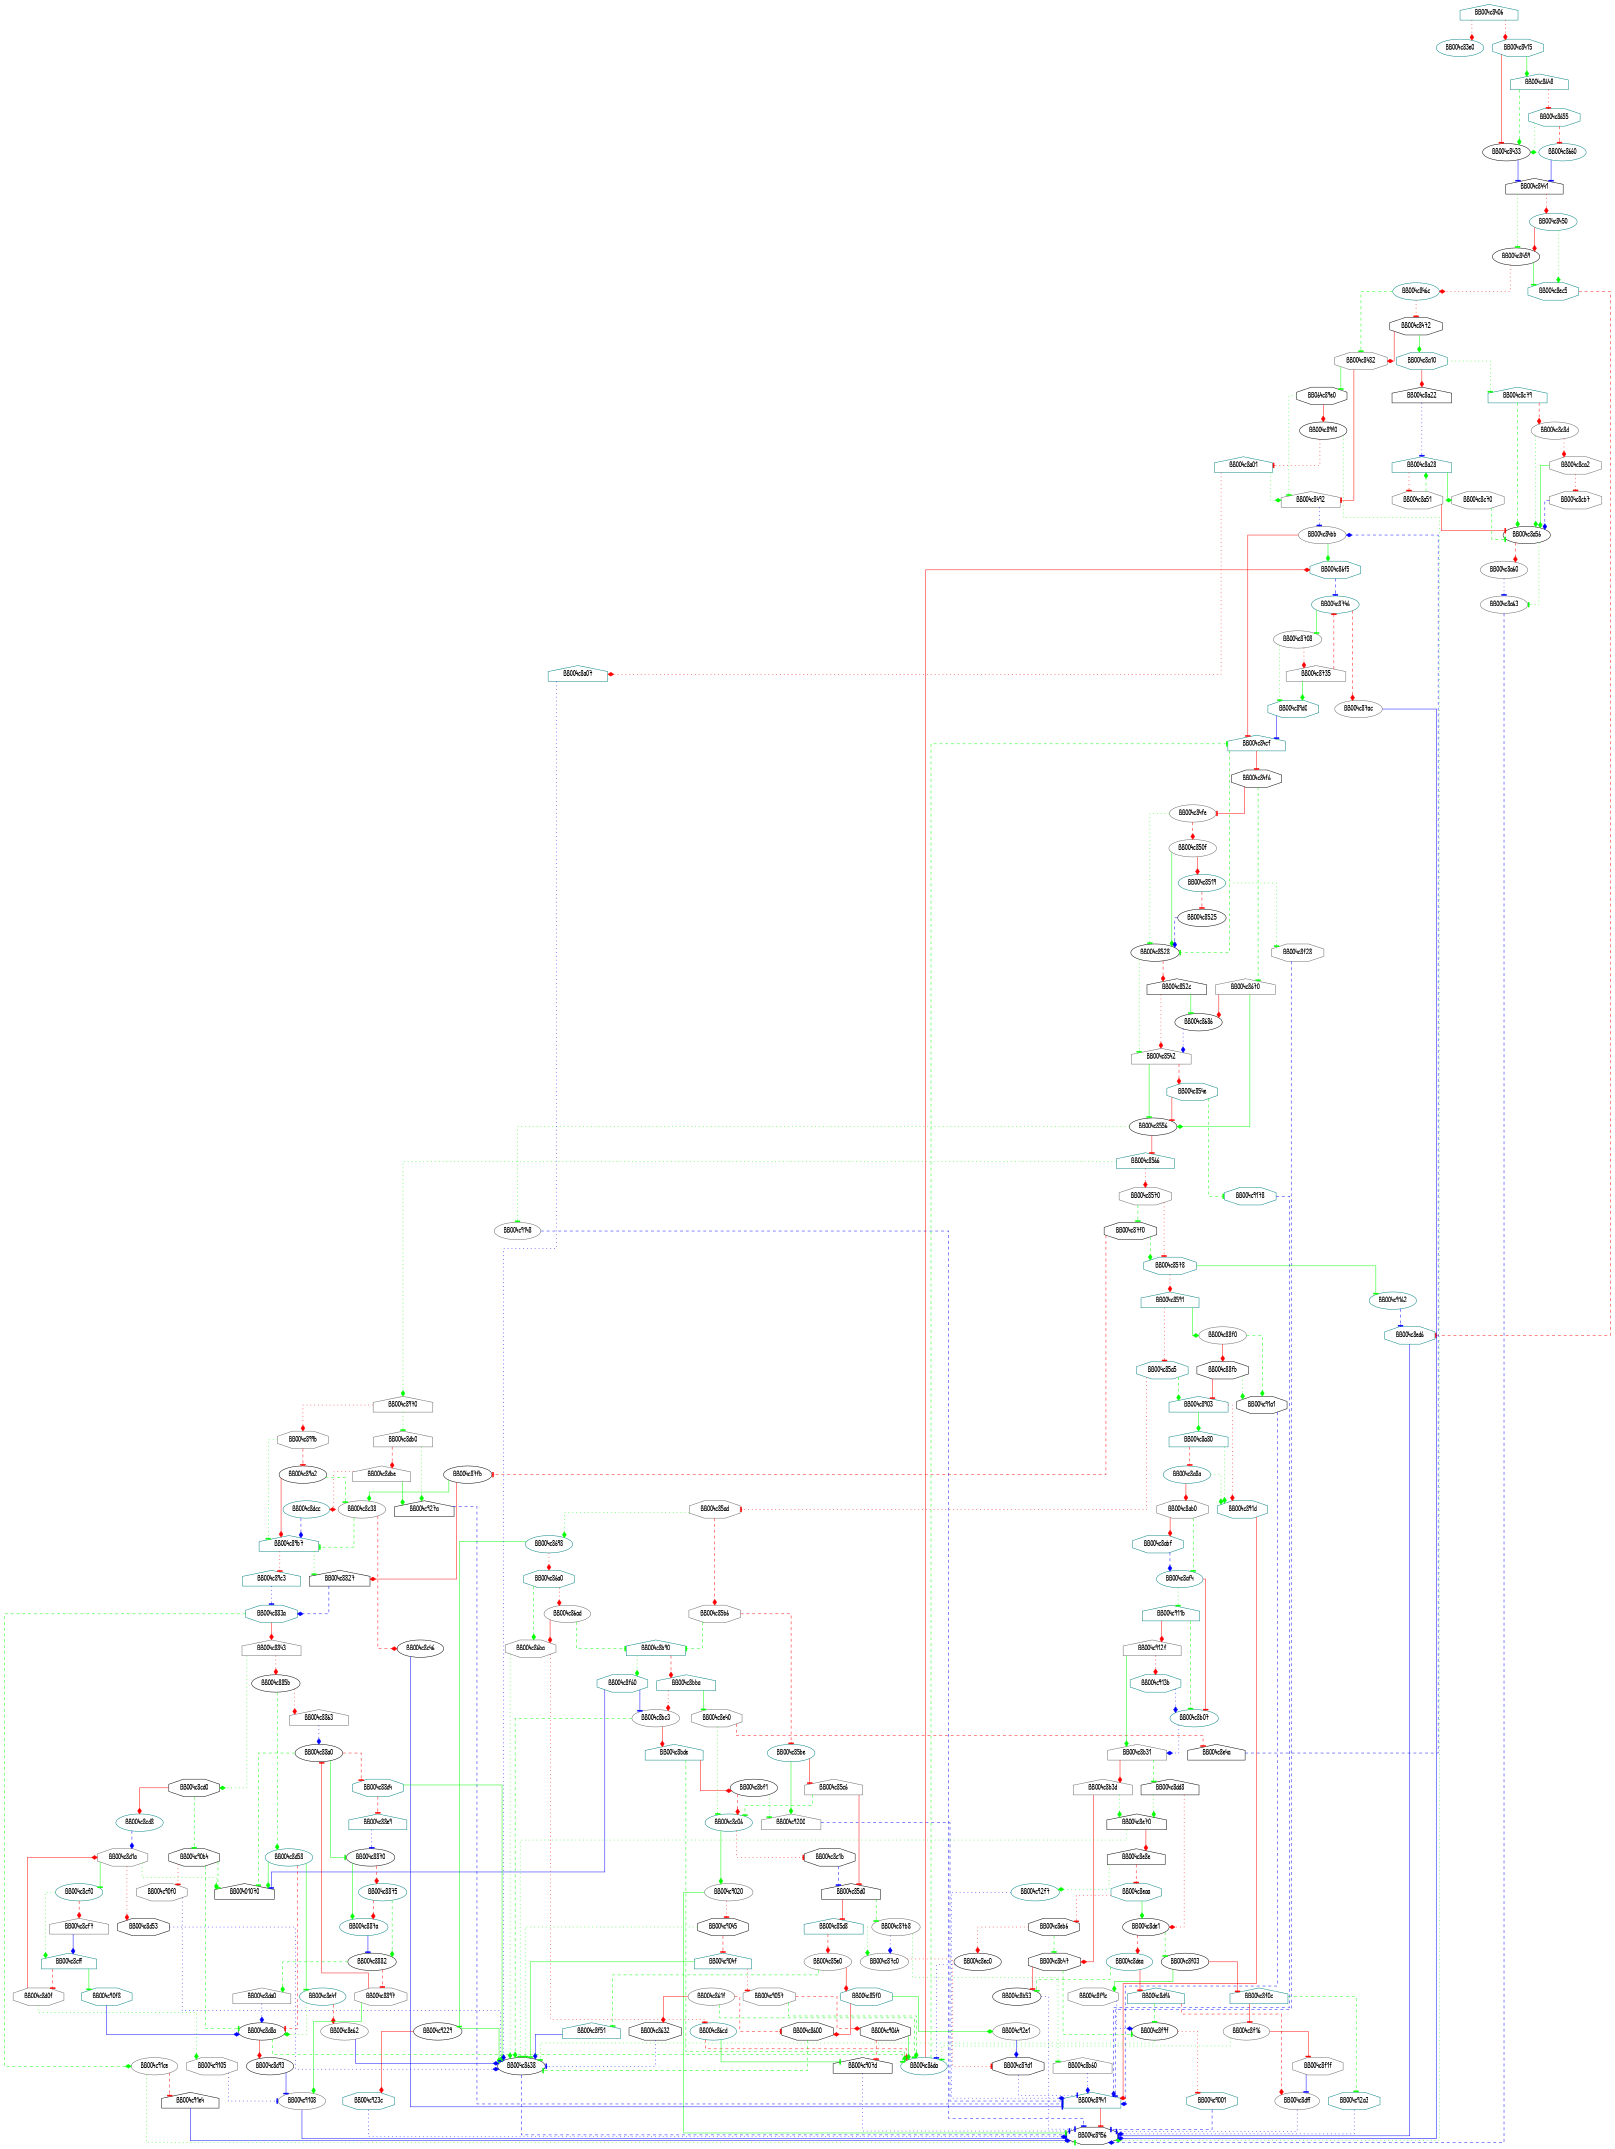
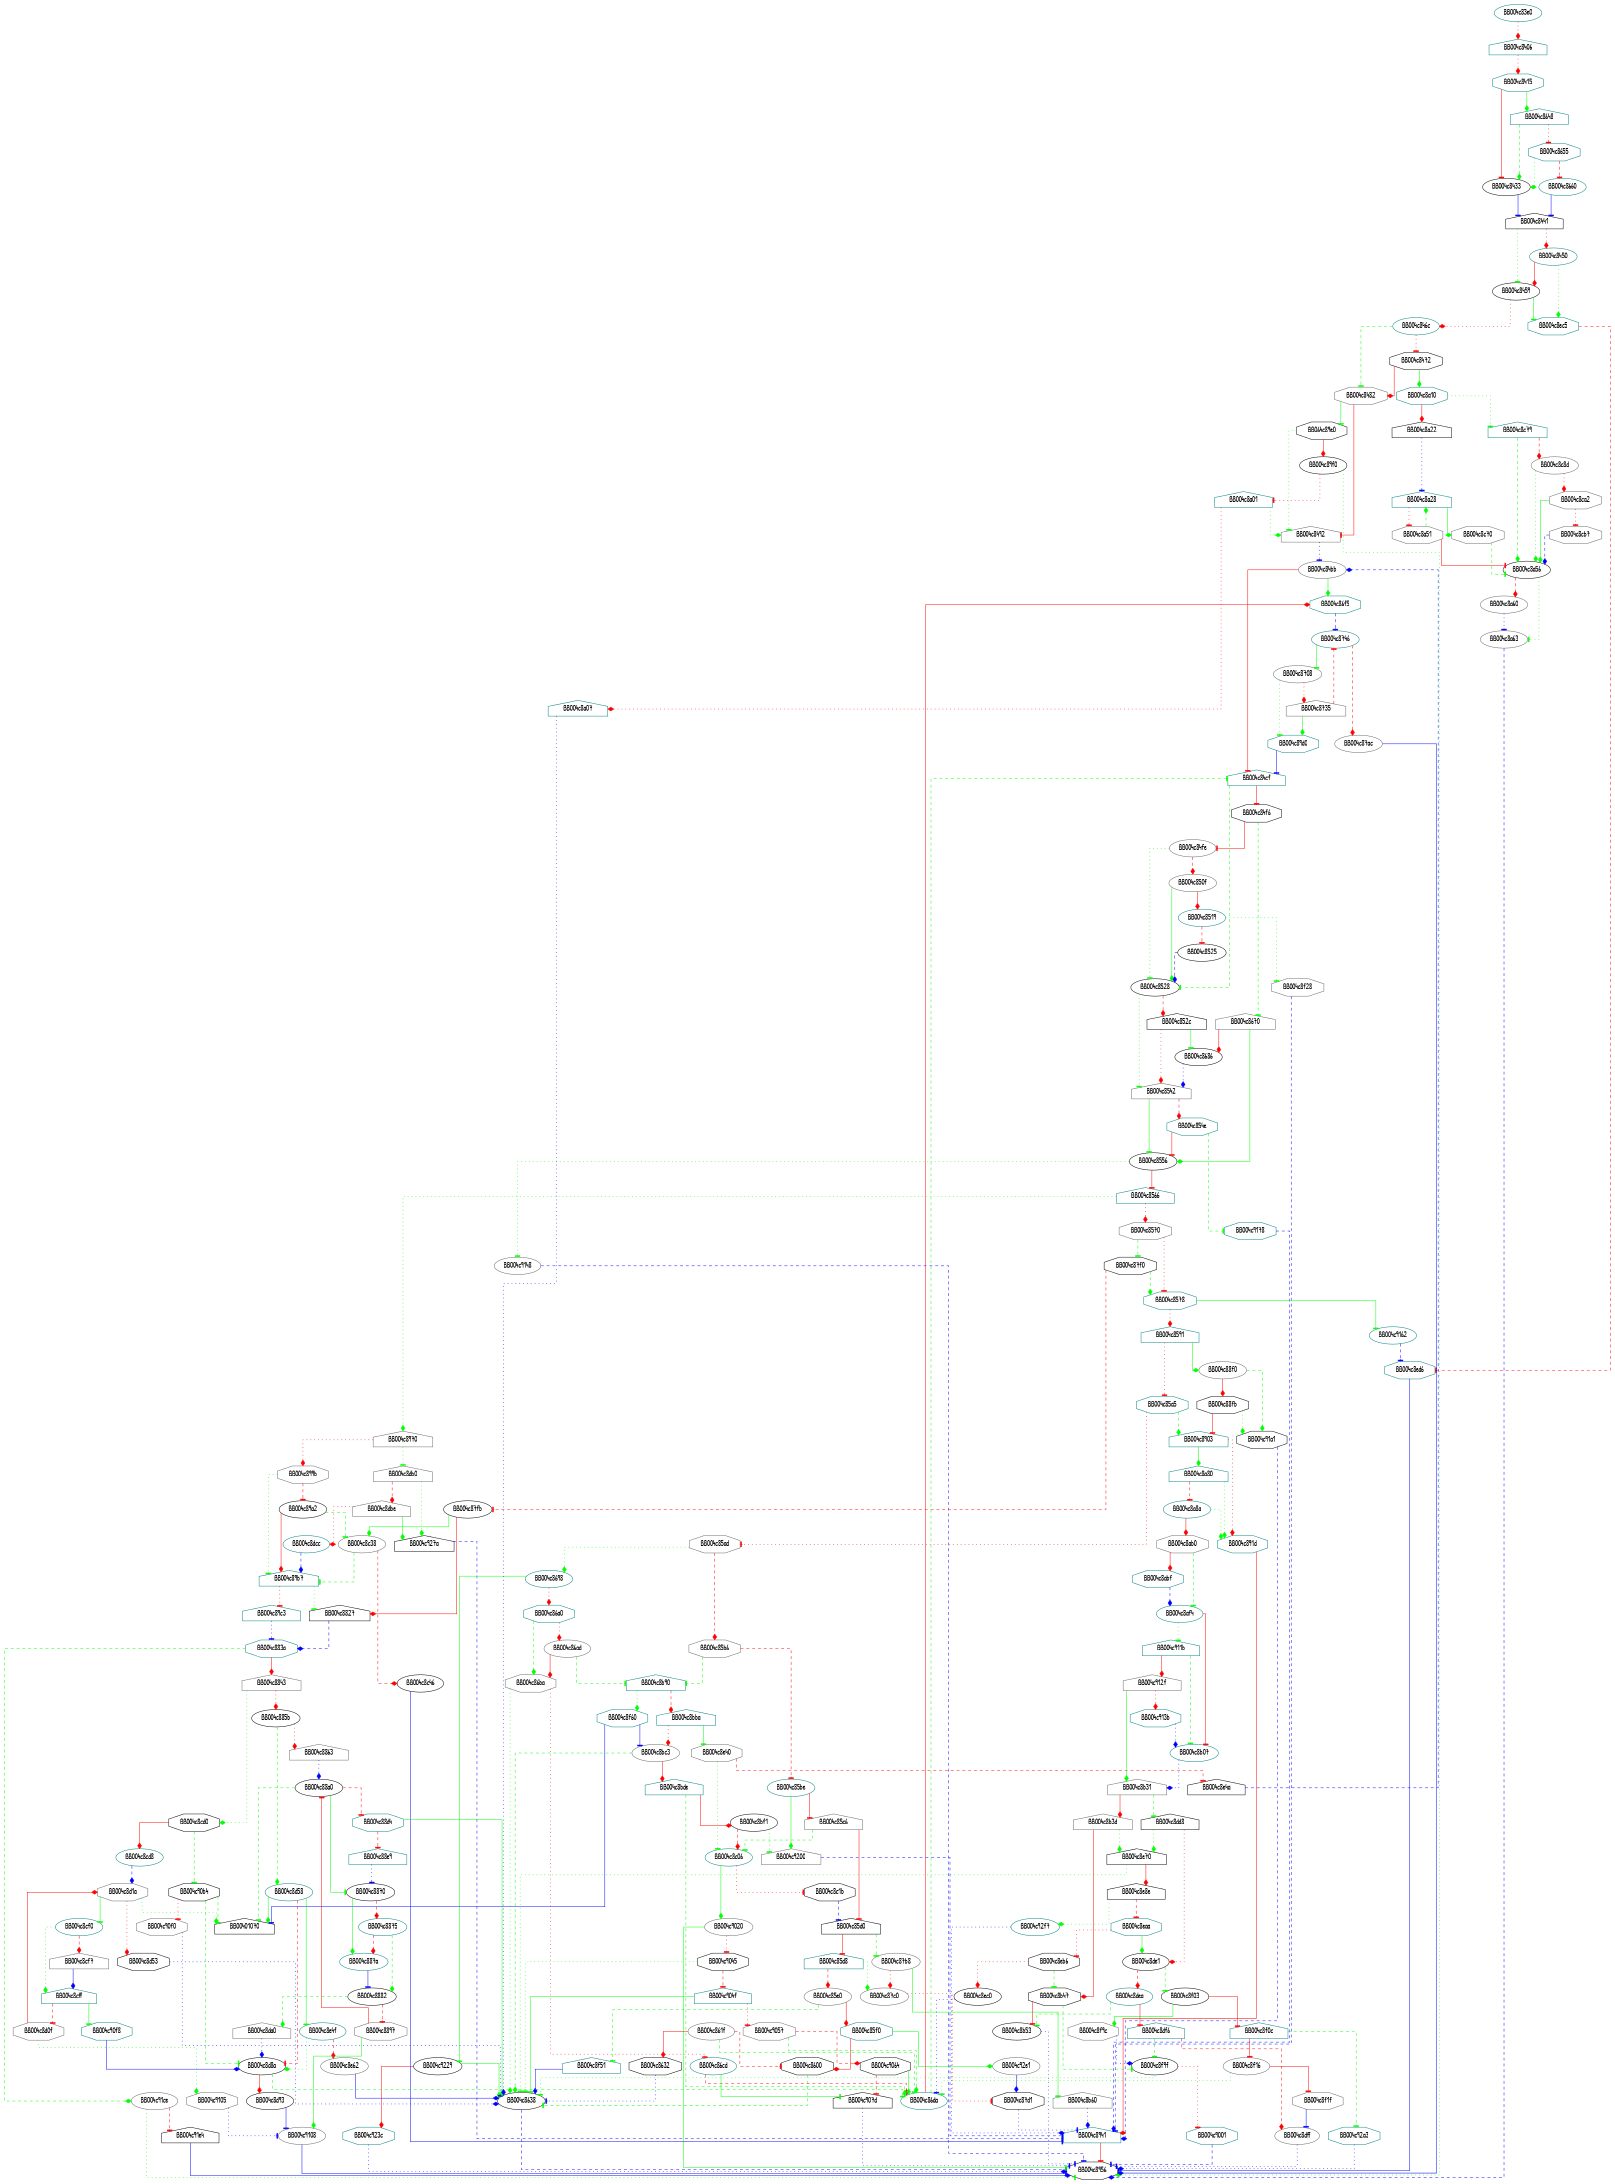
edge "BB004c8406" -> "BB004c83e0": reversed
edge "BB004c87b8" -> "BB004c87c0": color blue -> red
edge "BB004c87b8" -> "BB004c8b60": style dotted -> solid
